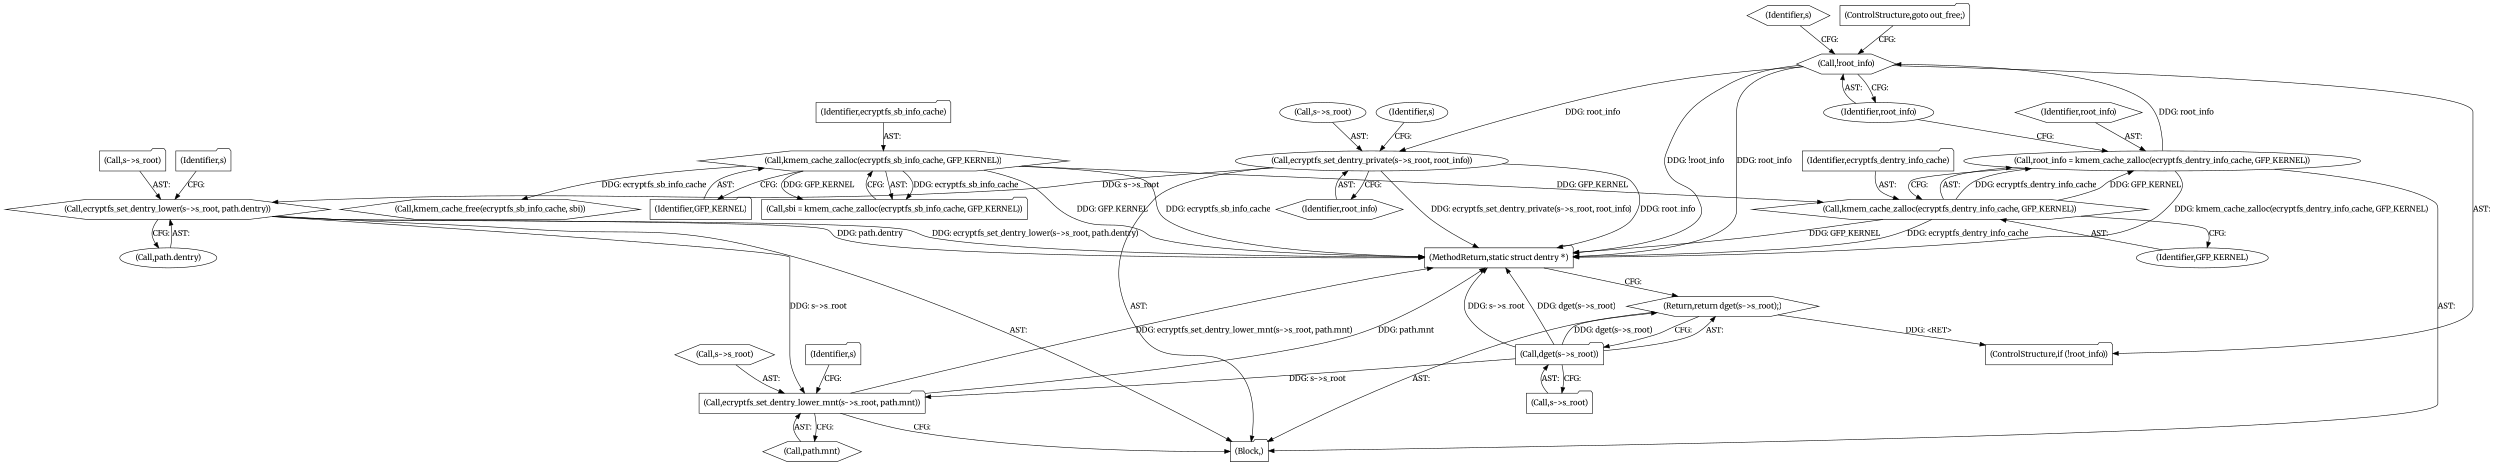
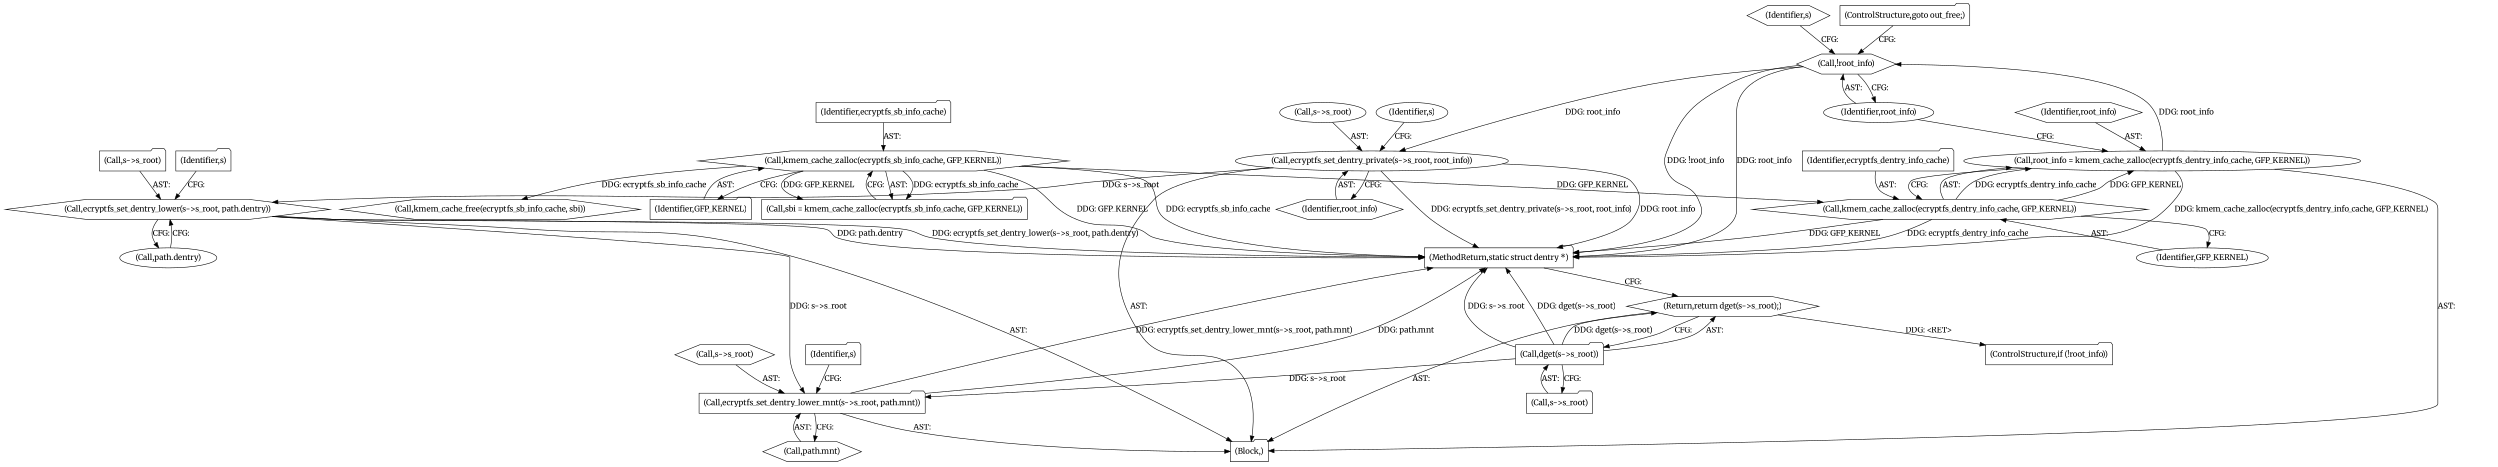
edge "(Call,!root_info)" -> "(ControlStructure,if (!root_info))": removed, label "AST:"
edge "(Call,path.dentry)" -> "(Call,ecryptfs_set_dentry_lower(s->s_root, path.dentry))": label "AST: " -> "CFG: "
edge "(Call,ecryptfs_set_dentry_lower_mnt(s->s_root, path.mnt))" -> "(Block,)": label "CFG: " -> "AST: "
